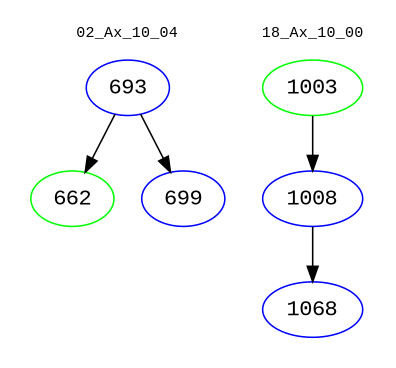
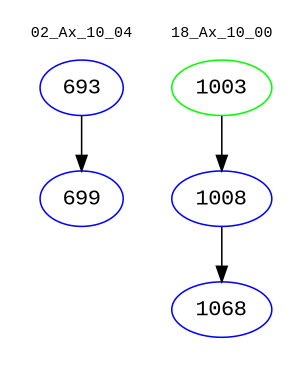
node "662": removed
